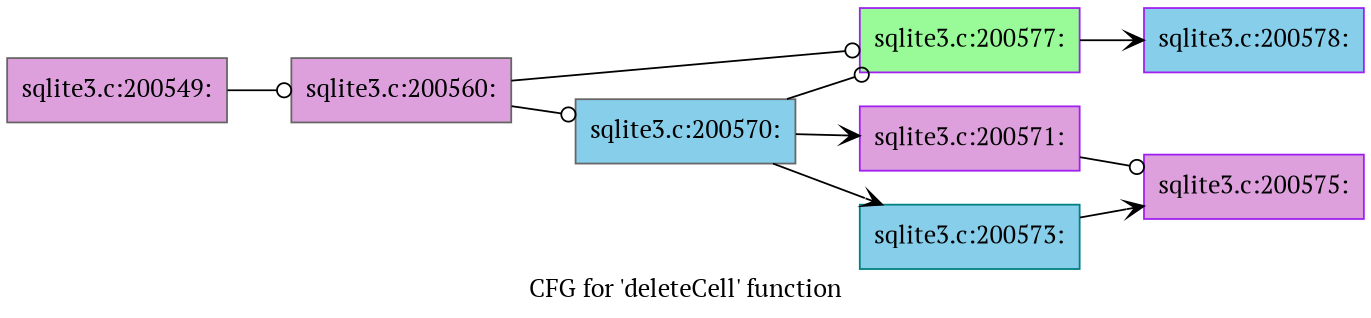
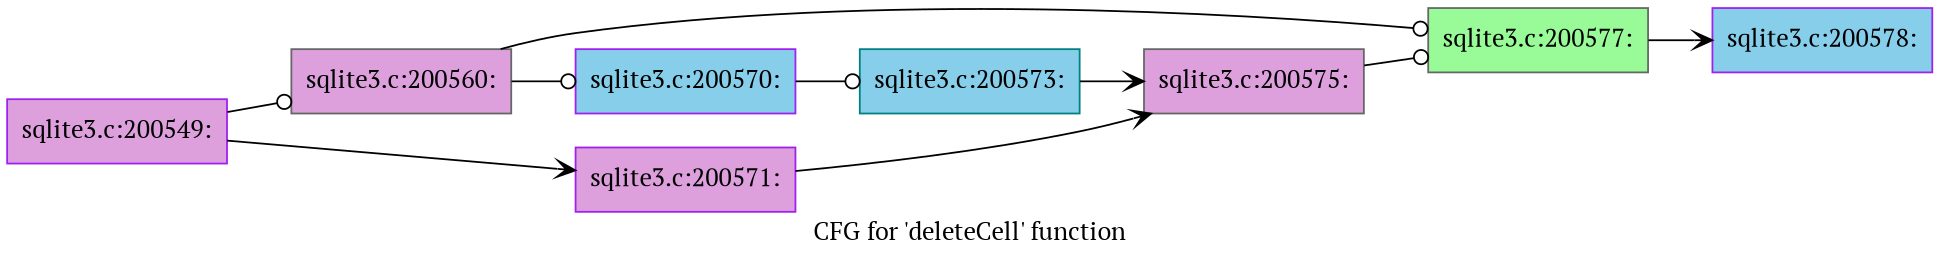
node "sqlite3.c:200577:": color purple -> gray40
edge "sqlite3.c:200570:" -> "sqlite3.c:200577:": now "sqlite3.c:200575:" -> "sqlite3.c:200577:"
node "sqlite3.c:200549:": color gray40 -> purple
node "sqlite3.c:200570:": color gray40 -> purple
edge "sqlite3.c:200570:" -> "sqlite3.c:200571:": now "sqlite3.c:200549:" -> "sqlite3.c:200571:"
edge "sqlite3.c:200571:" -> "sqlite3.c:200575:": arrowhead odot -> vee
edge "sqlite3.c:200570:" -> "sqlite3.c:200573:": arrowhead vee -> odot
node "sqlite3.c:200575:": color purple -> gray40
